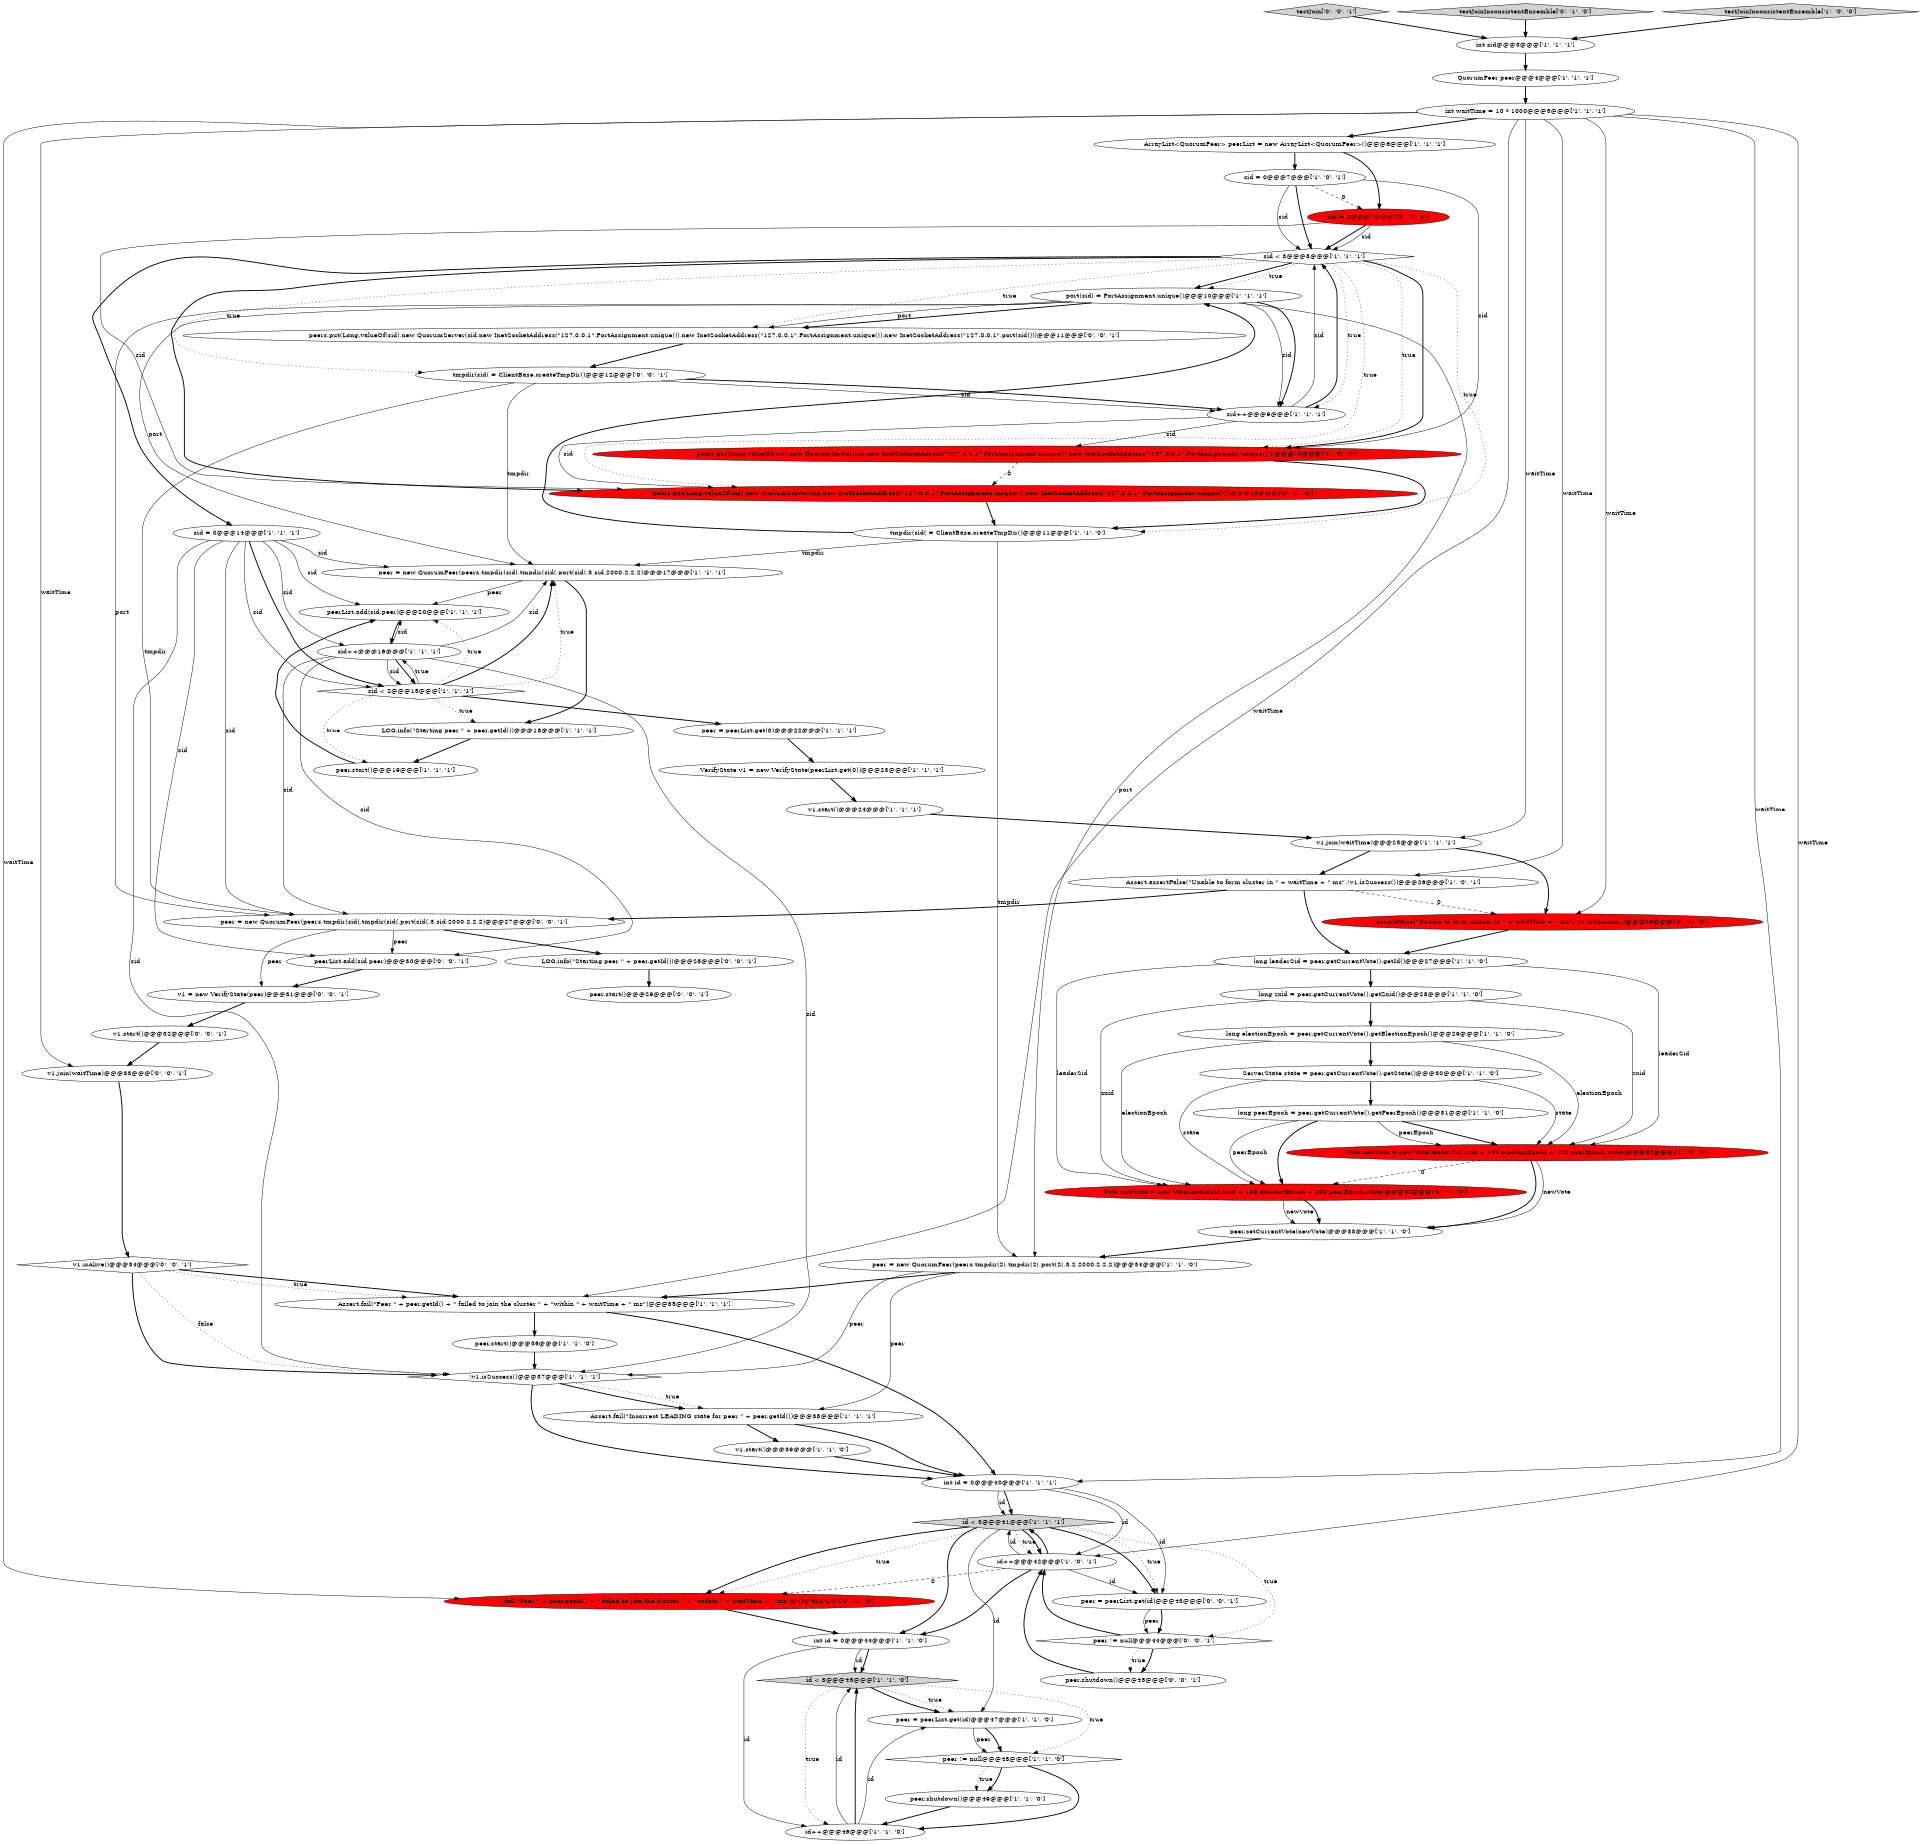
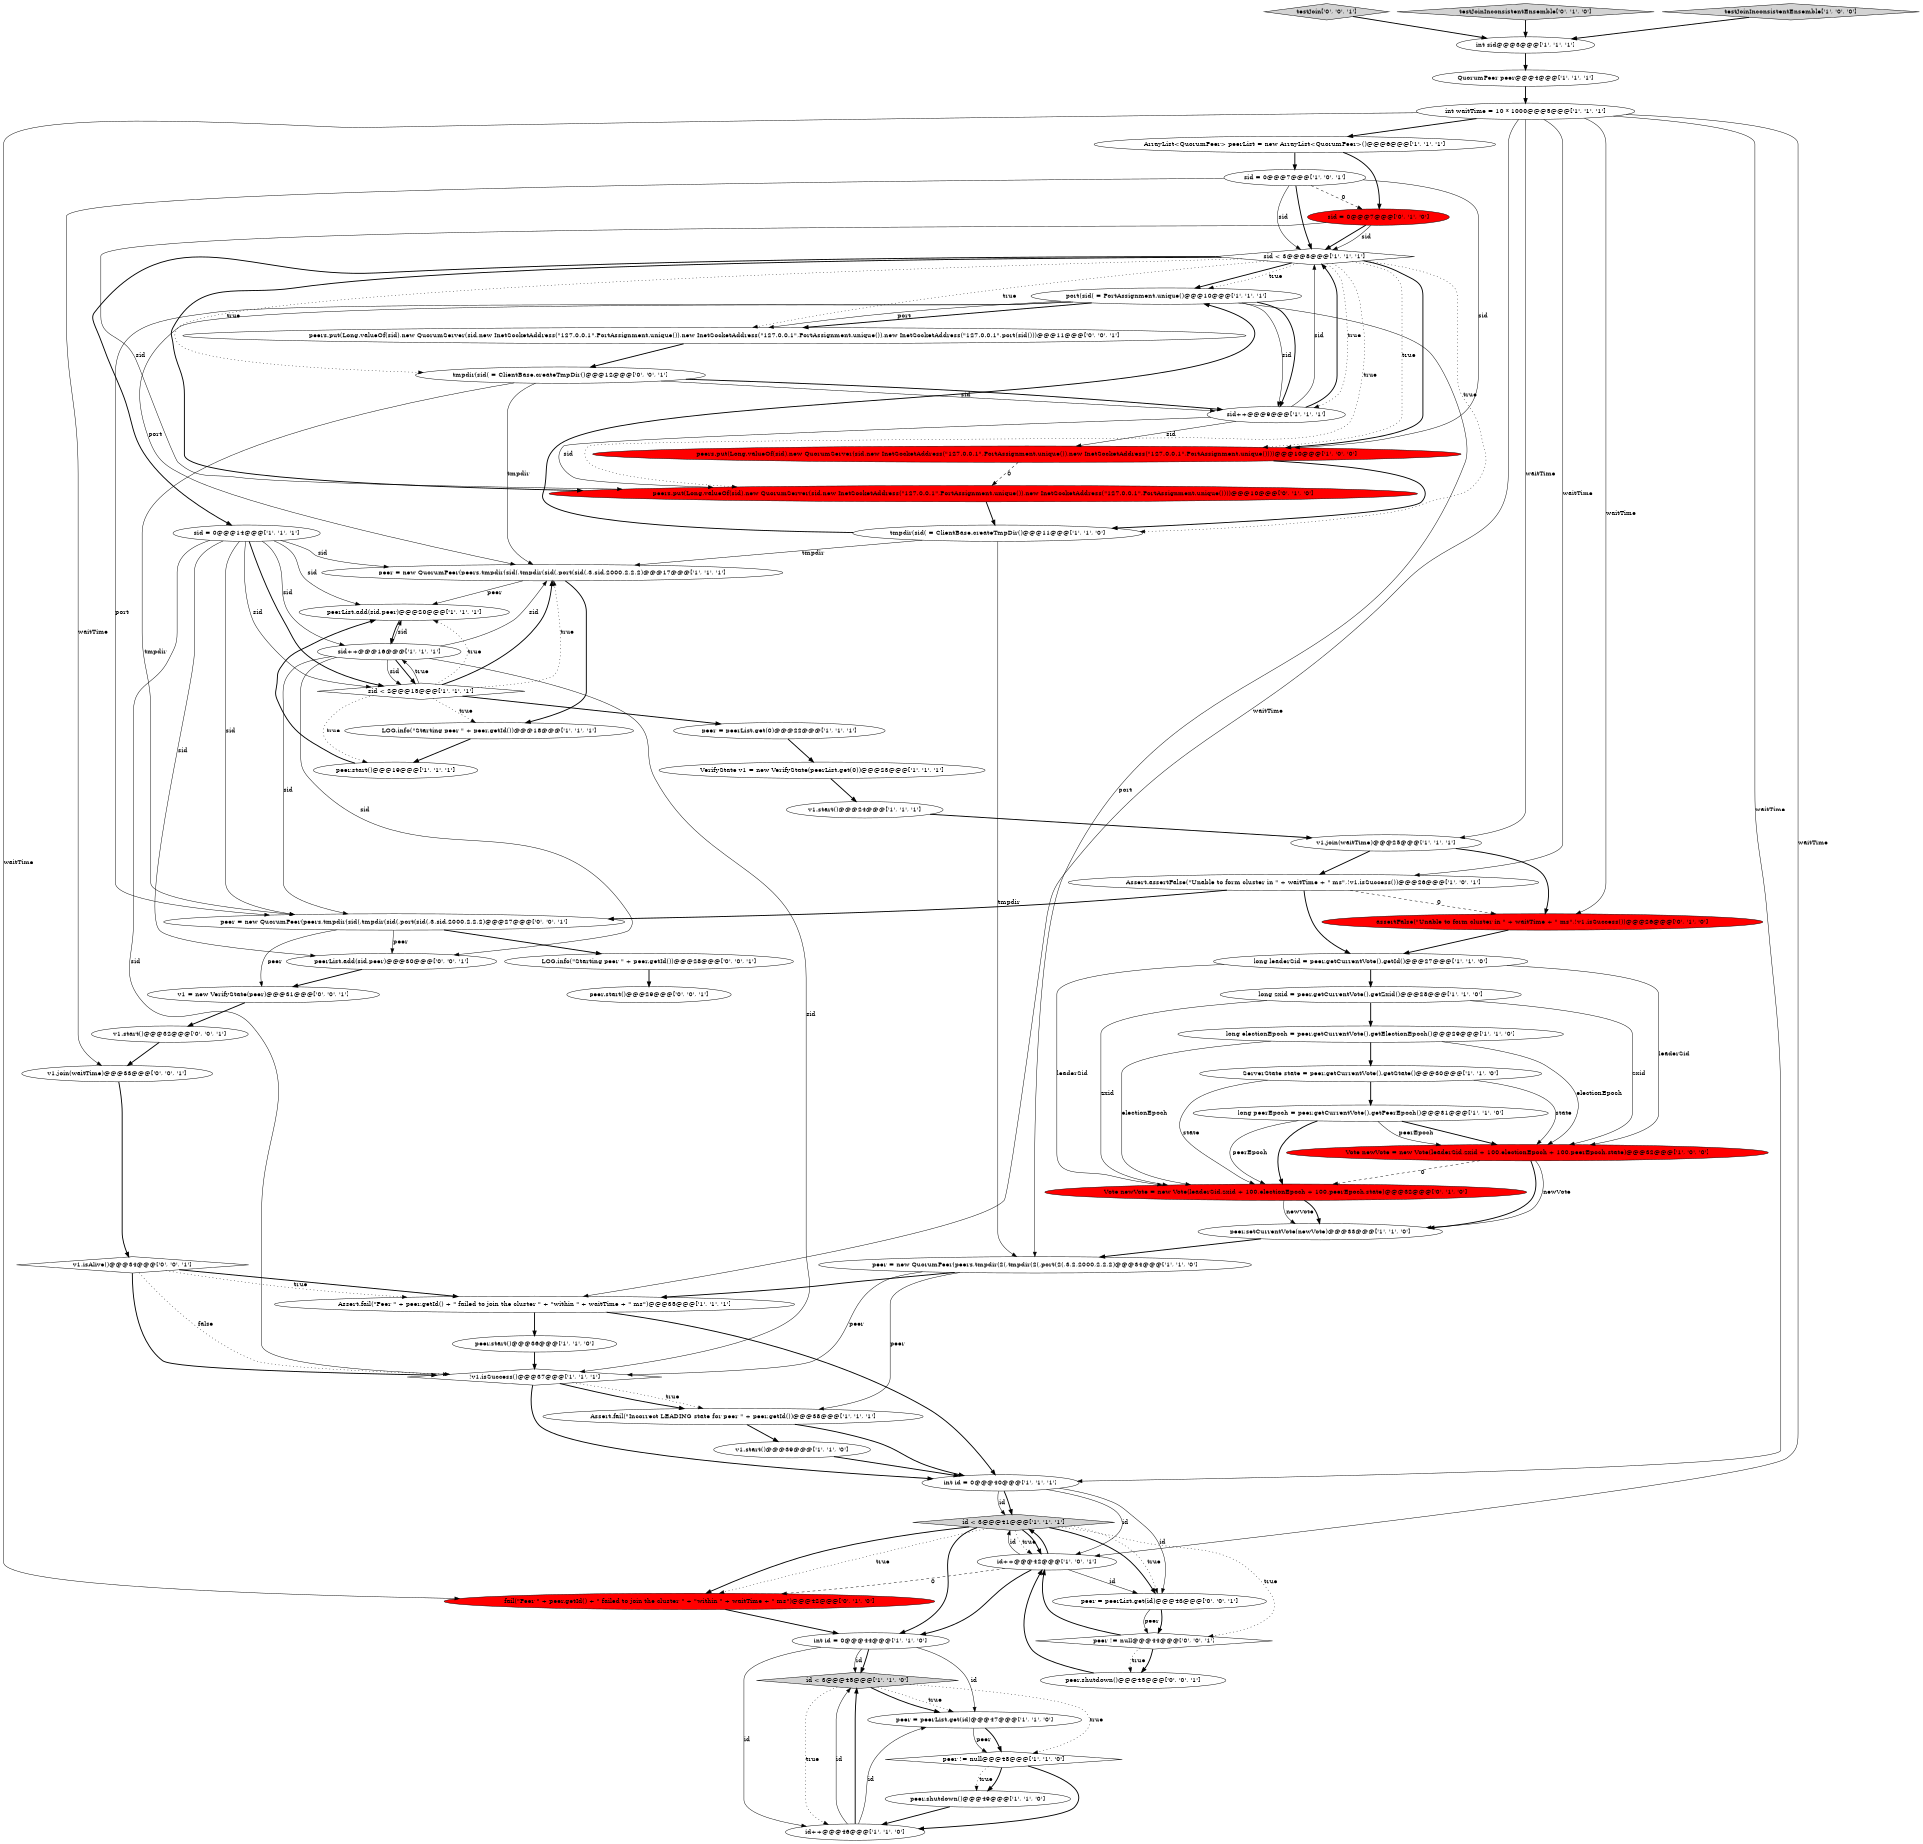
edge "int waitTime = 10 * 1000@@@5@@@['1', '1', '1']" -> "v1.join(waitTime)@@@33@@@['0', '0', '1']": now "sid = 0@@@7@@@['1', '0', '1']" -> "v1.join(waitTime)@@@33@@@['0', '0', '1']"
edge "id < 3@@@41@@@['1', '1', '1']" -> "peer = peerList.get(id)@@@47@@@['1', '1', '0']": now "int id = 0@@@44@@@['1', '1', '0']" -> "peer = peerList.get(id)@@@47@@@['1', '1', '0']"
